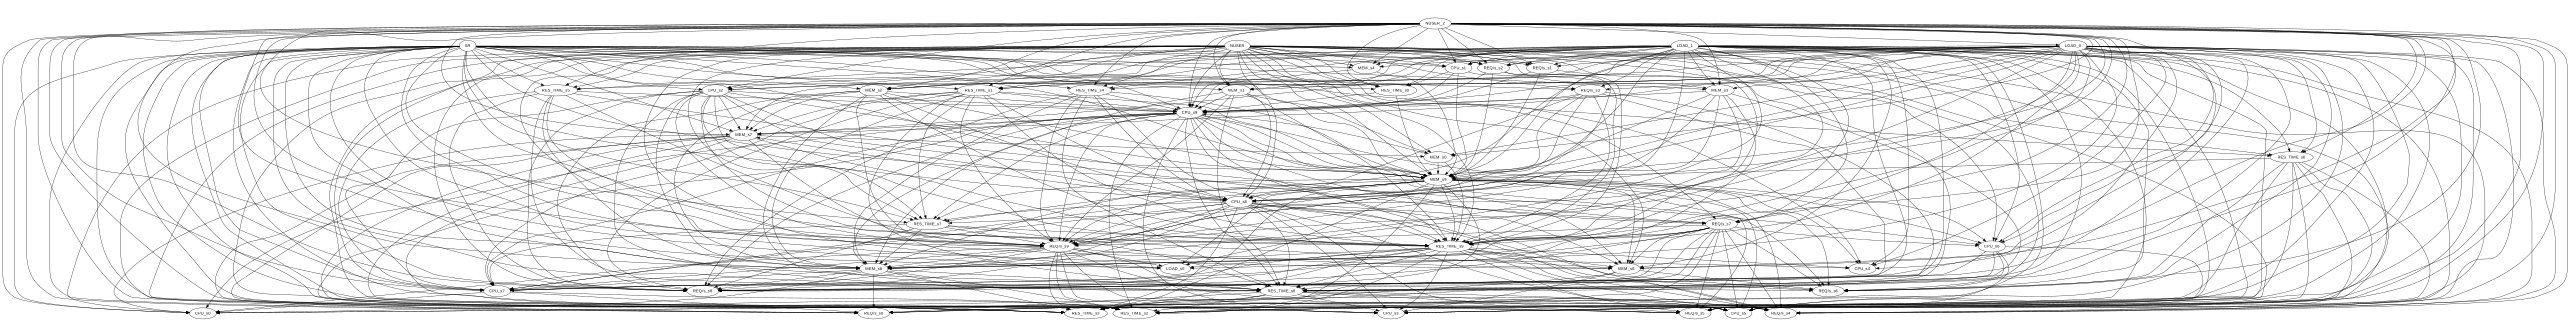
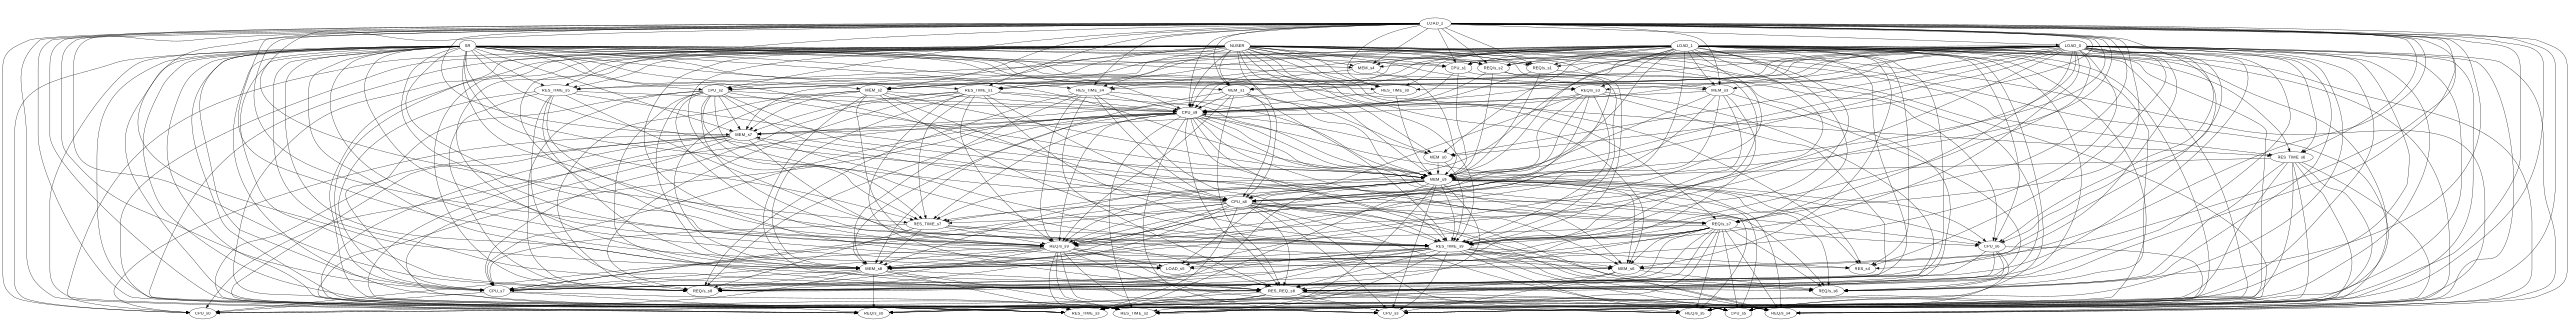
node "NUSER_2": label "NUSER_2" -> "LOAD_2"
edge "CPU_s1" -> "RES_TIME_s0": now "LOAD_0" -> "RES_TIME_s0"
edge "NUSER" -> "MEM_s8": added
edge "MEM_s7" -> "MEM_s0": now "LOAD_1" -> "MEM_s0"
edge "REQ/s_s3" -> "MEM_s8": added
edge "MEM_s9" -> "CPU_s3": added
node "CPU_s4": label "CPU_s4" -> "RES_s4"
node "RES_TIME_s8": label "RES_TIME_s8" -> "RES_REQ_s8"
